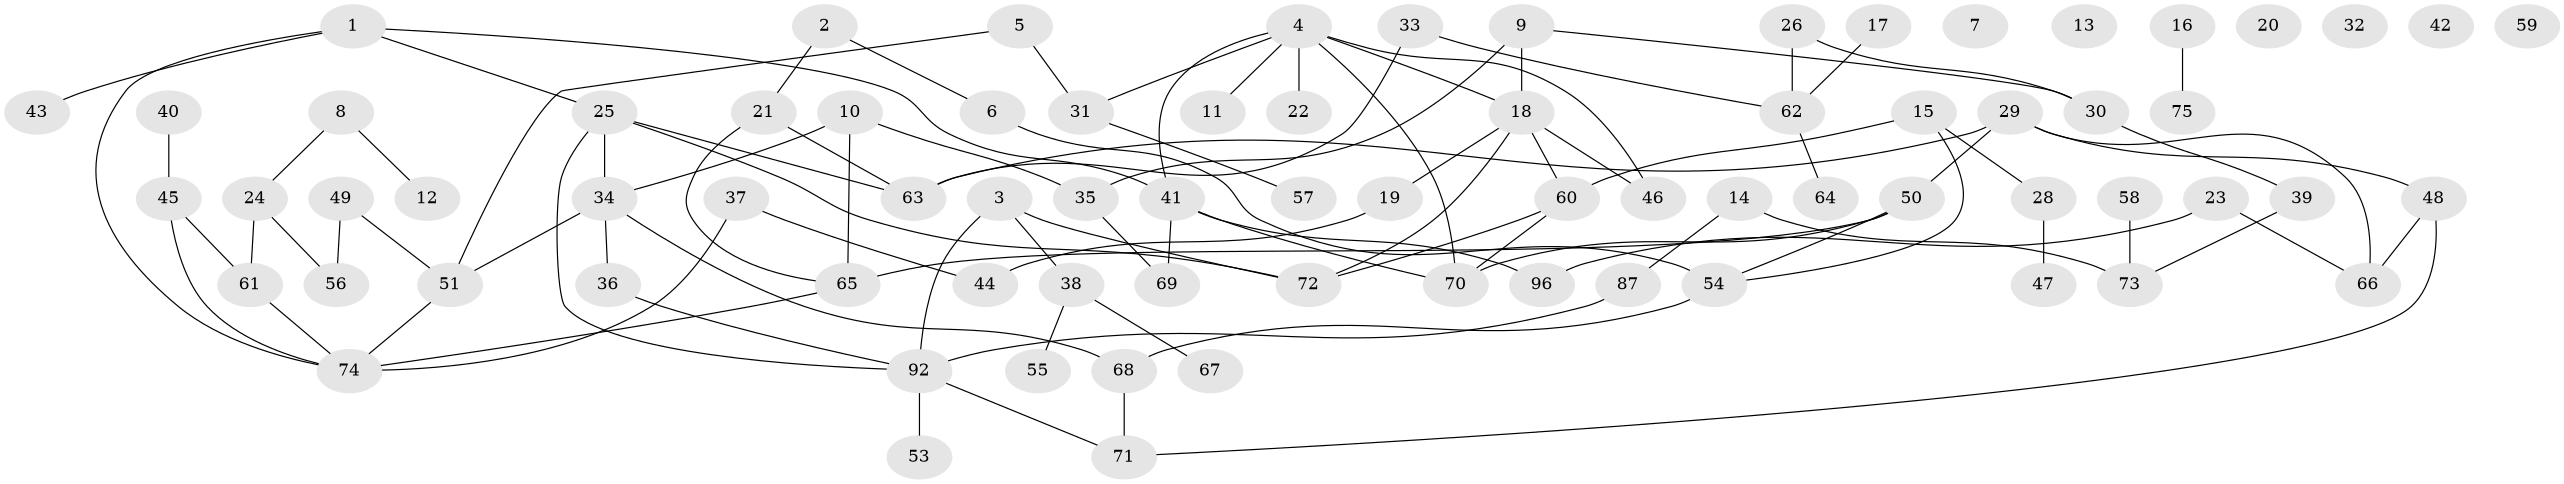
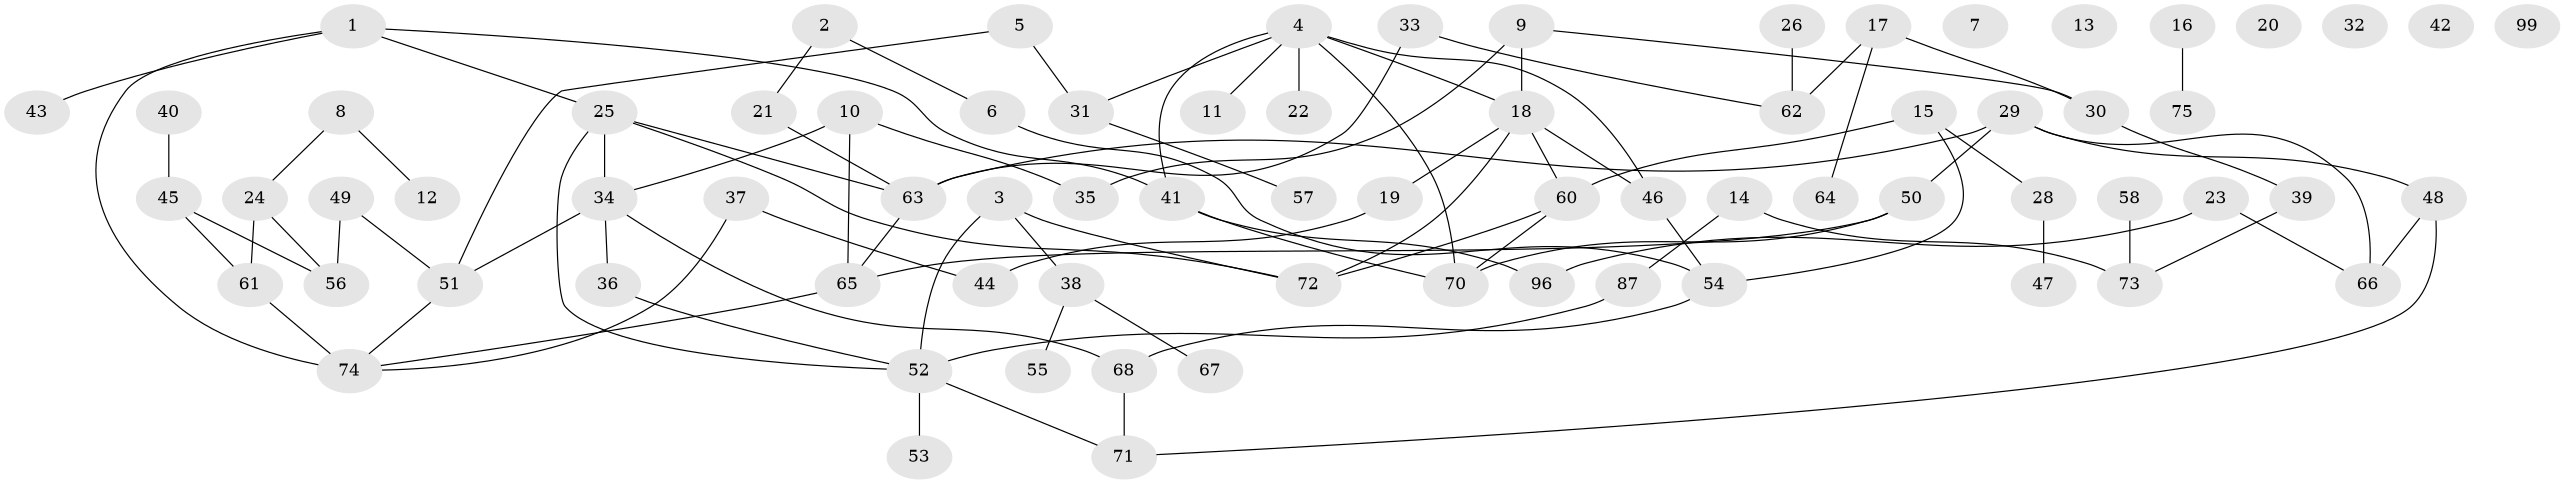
node "59": label "59" -> "99"
edge "26" -- "30": now "17" -- "30"
edge "62" -- "64": now "17" -- "64"
edge "21" -- "65": now "63" -- "65"
edge "50" -- "54": now "46" -- "54"
node "69": removed
edge "45" -- "74": now "45" -- "56"
node "92": label "92" -> "52"
